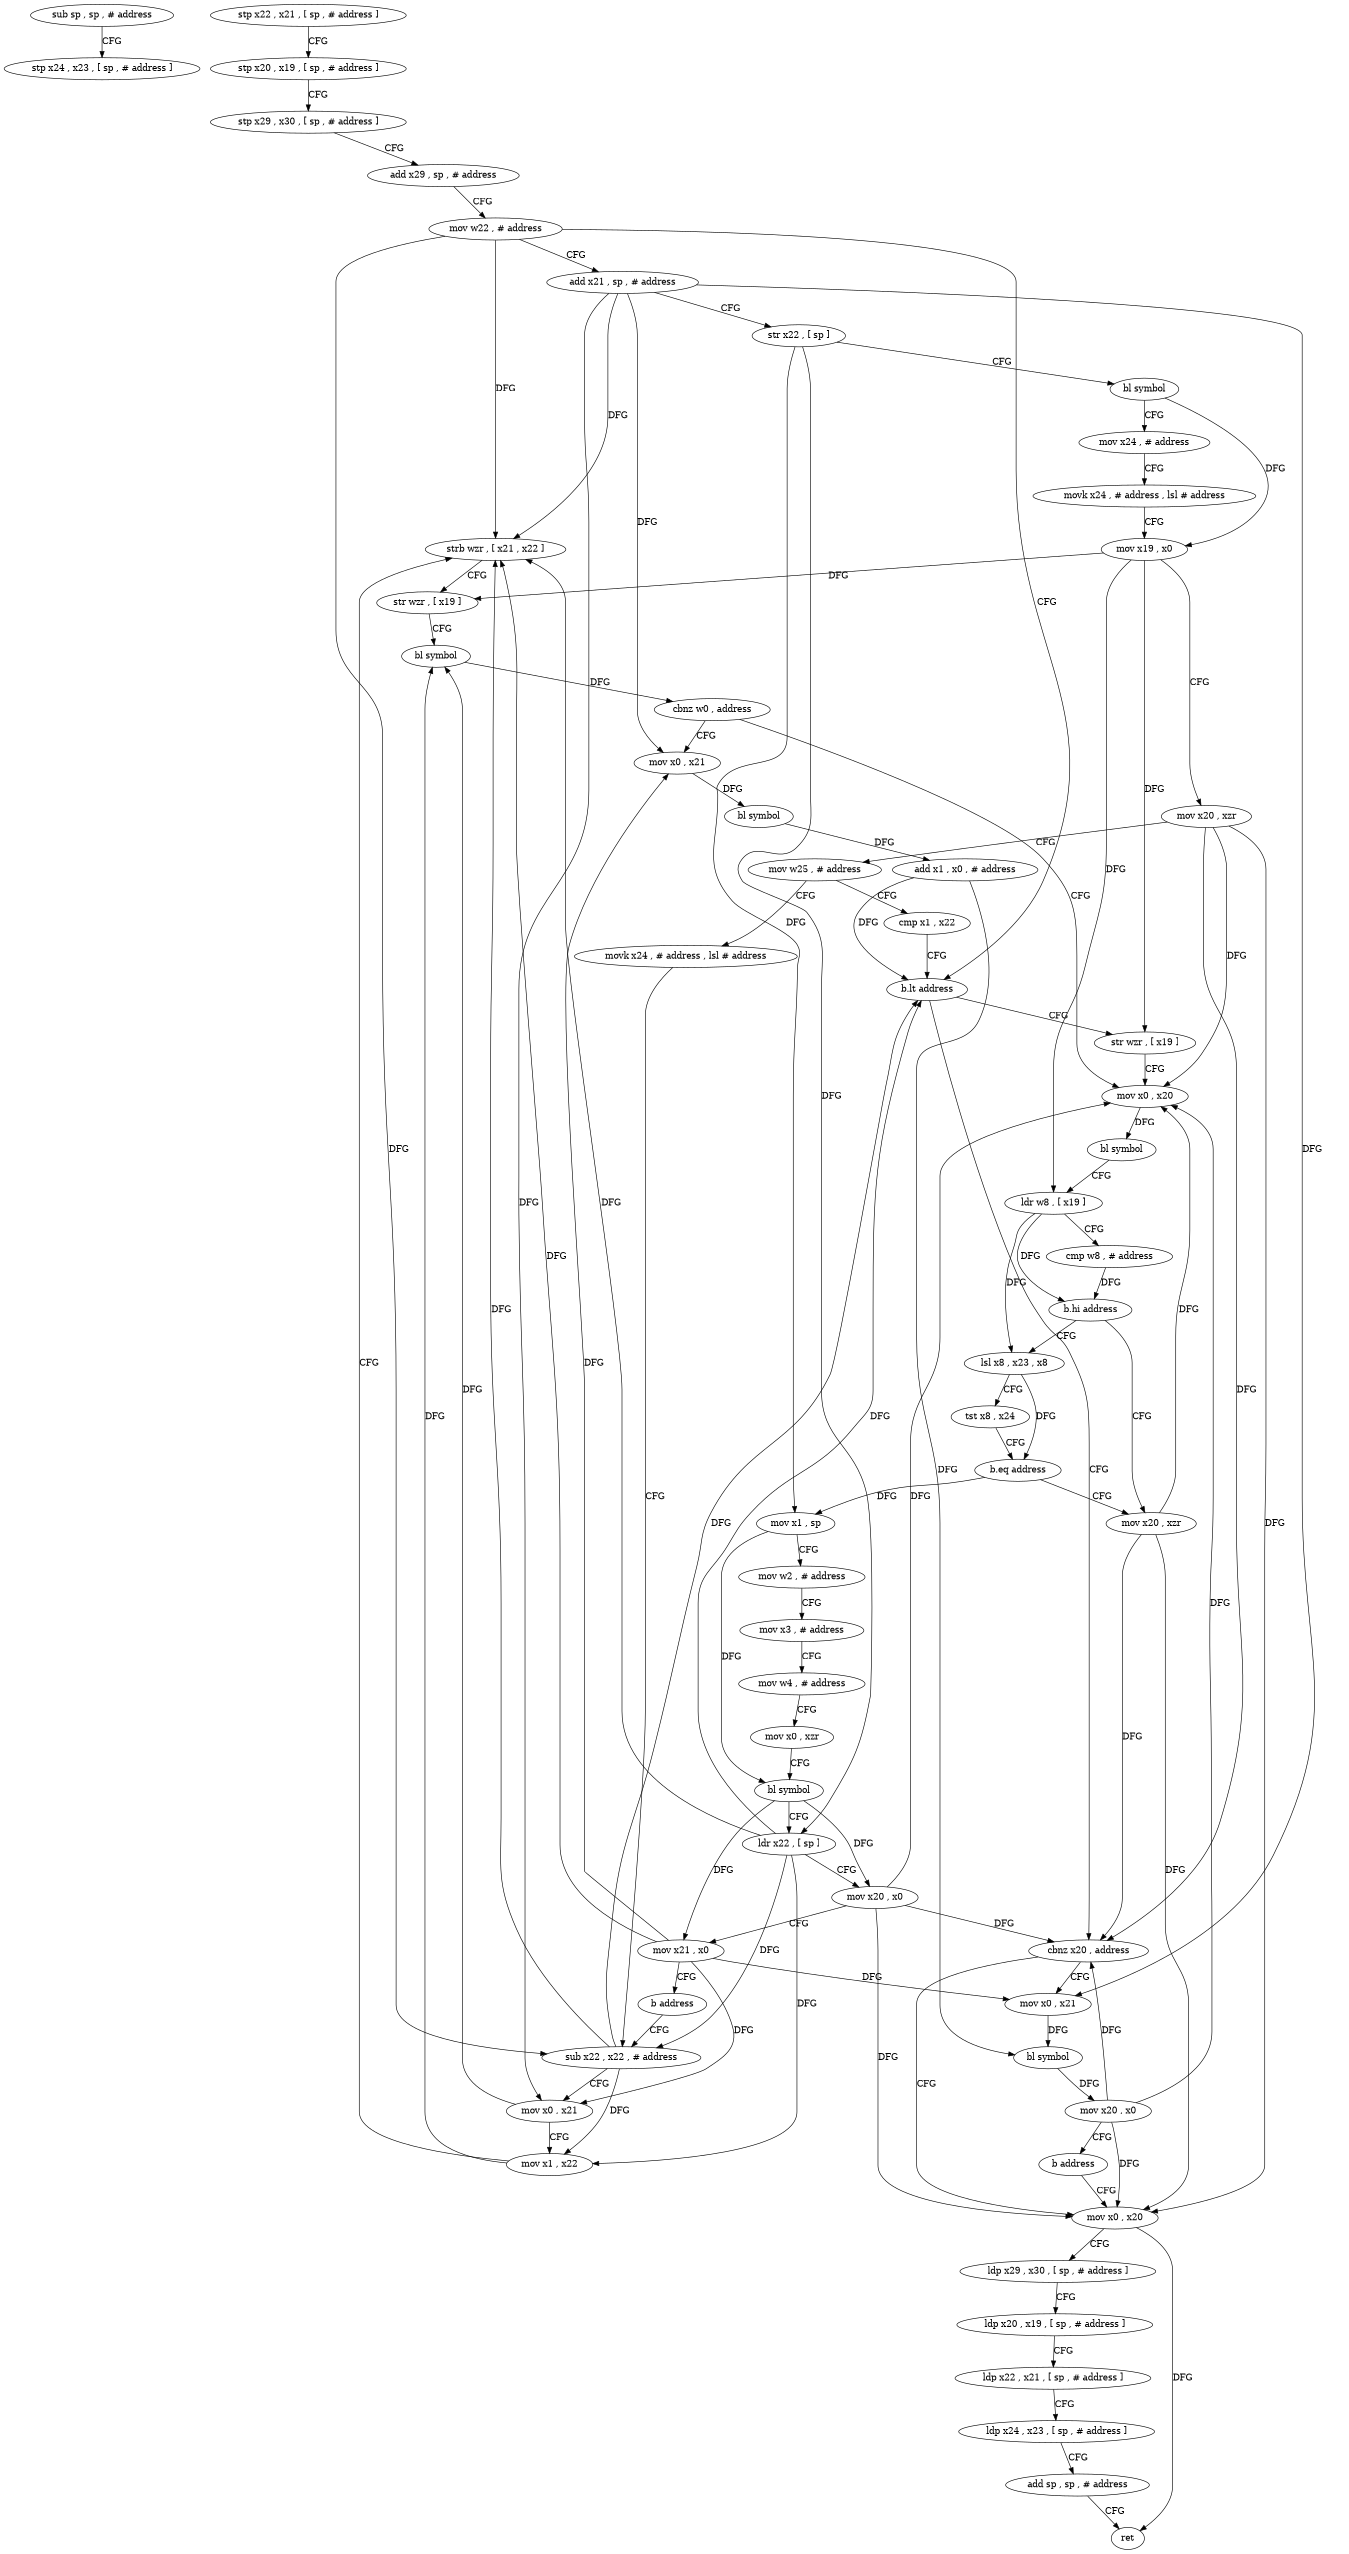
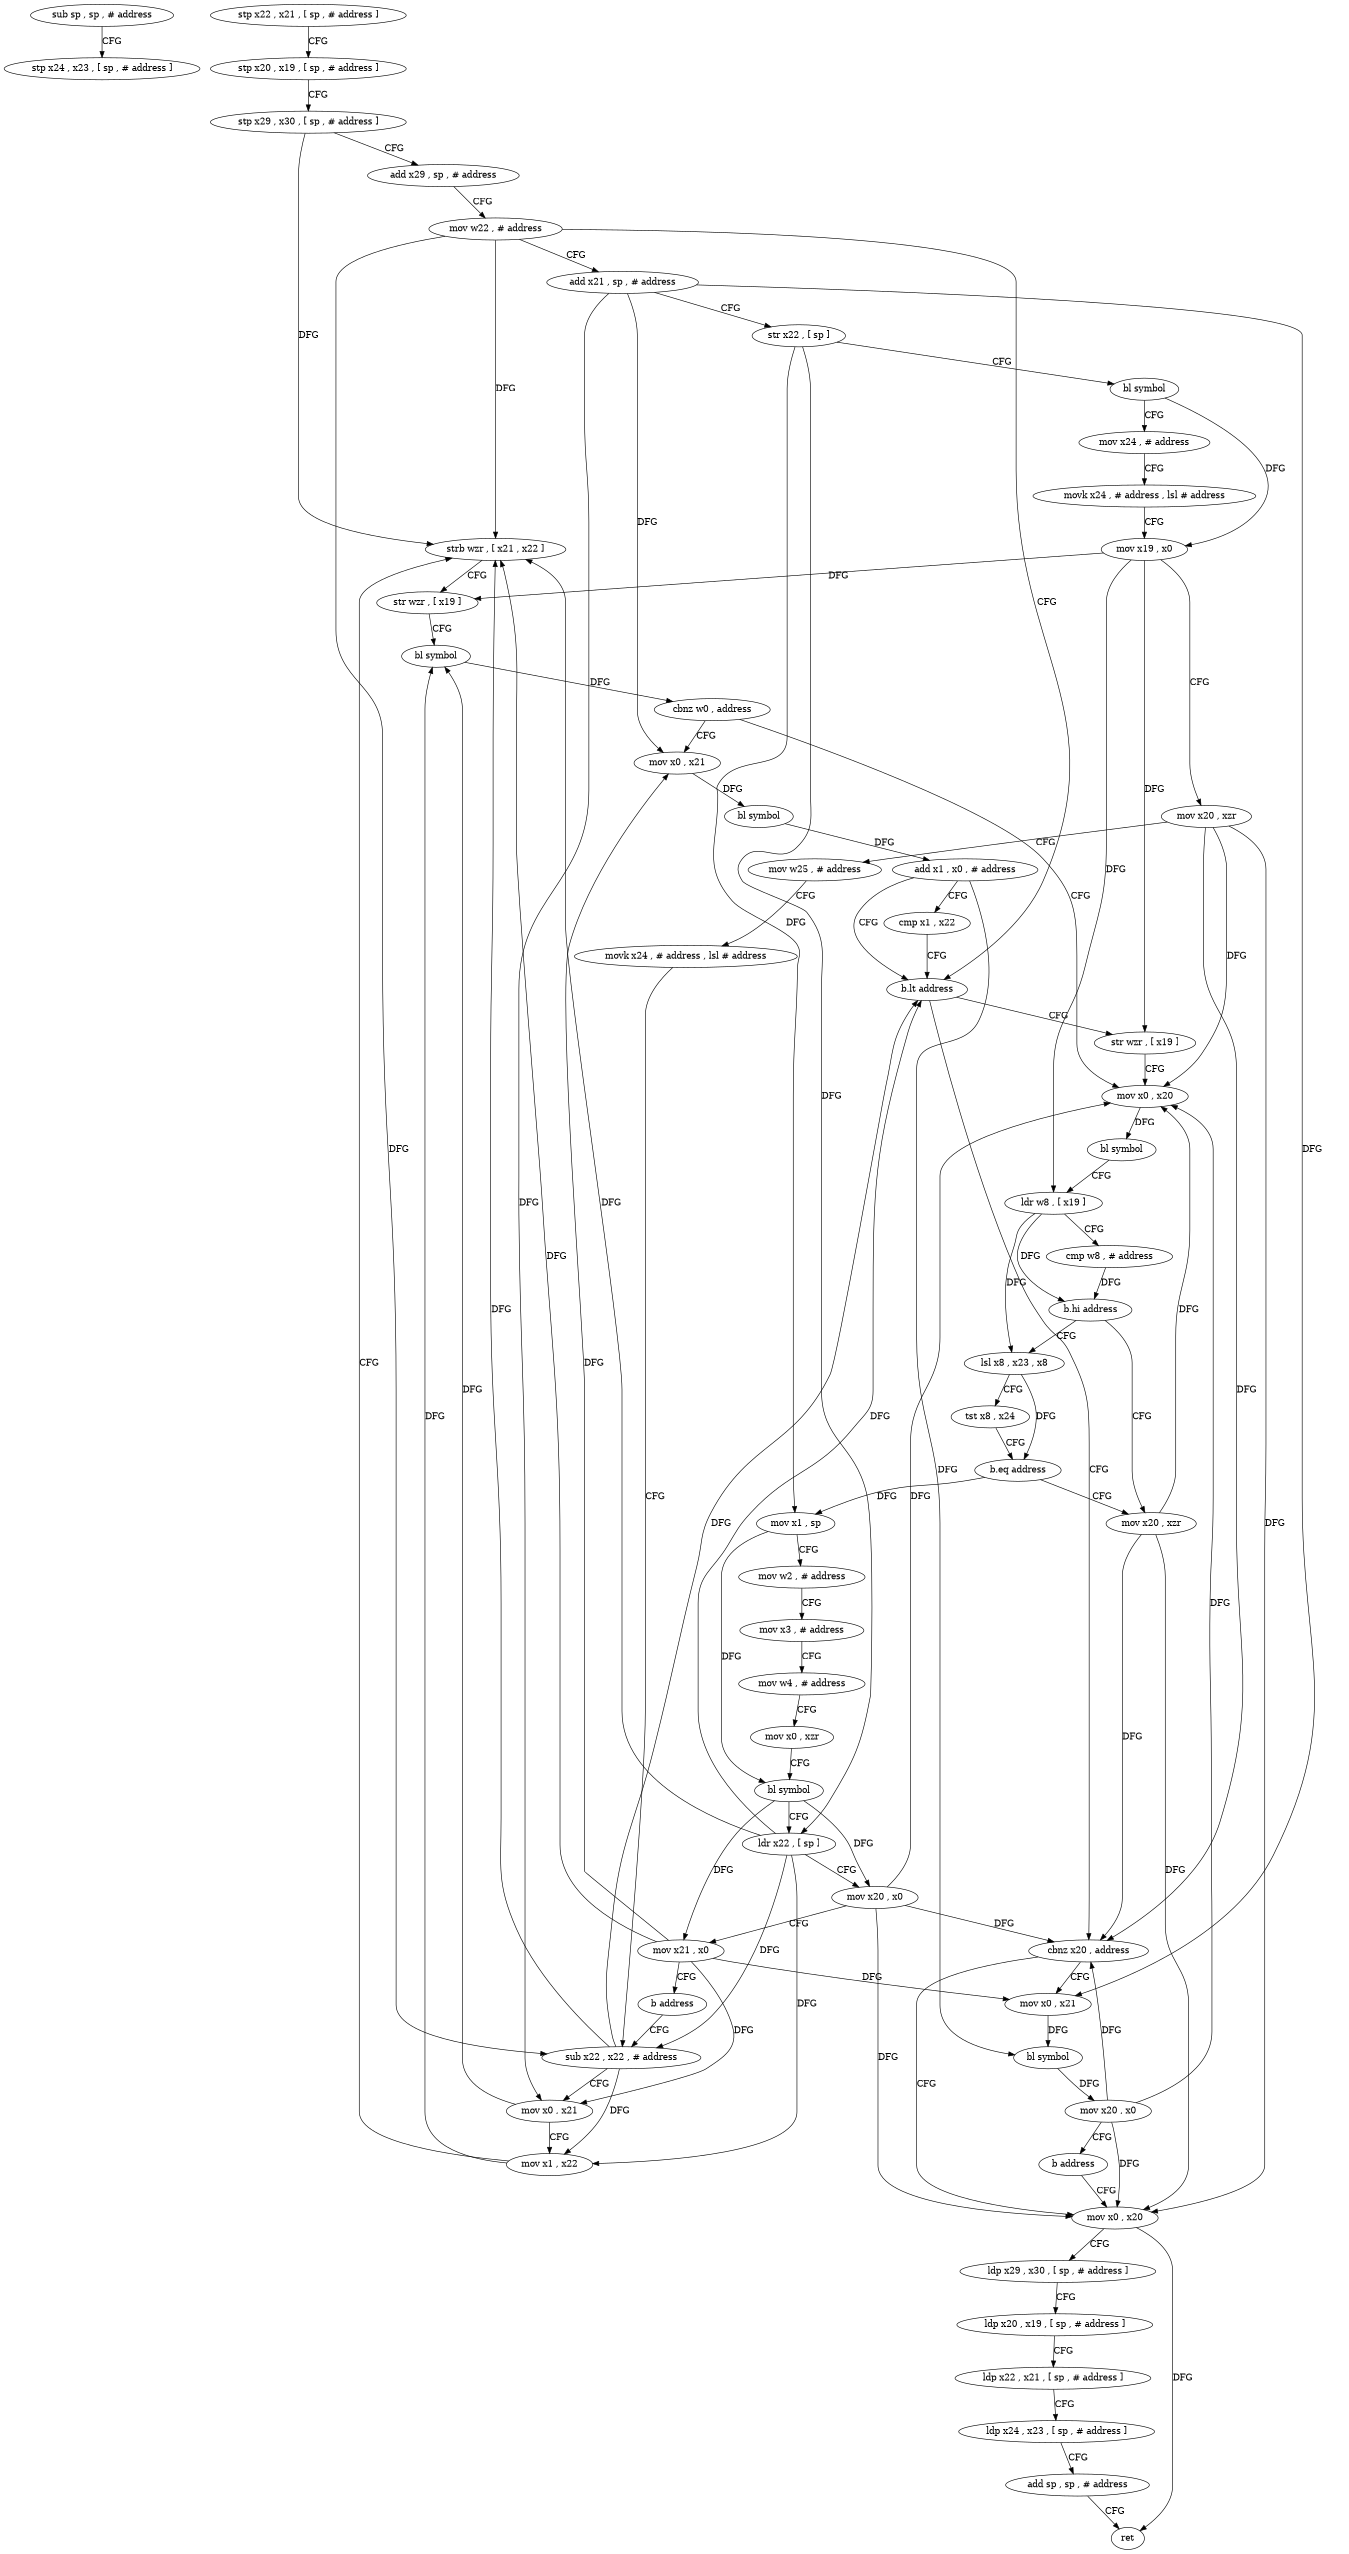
edge "add x21 , sp , # address" -> "strb wzr , [ x21 , x22 ]": now "stp x29 , x30 , [ sp , # address ]" -> "strb wzr , [ x21 , x22 ]"
edge "mov w25 , # address" -> "cmp x1 , x22": now "add x1 , x0 , # address" -> "cmp x1 , x22"
edge "add x1 , x0 , # address" -> "b.lt address": label "DFG" -> "CFG"
